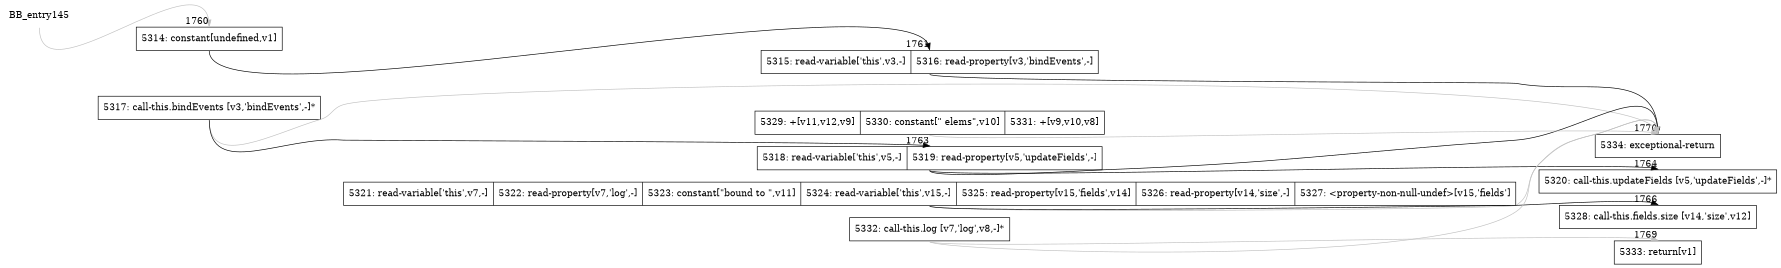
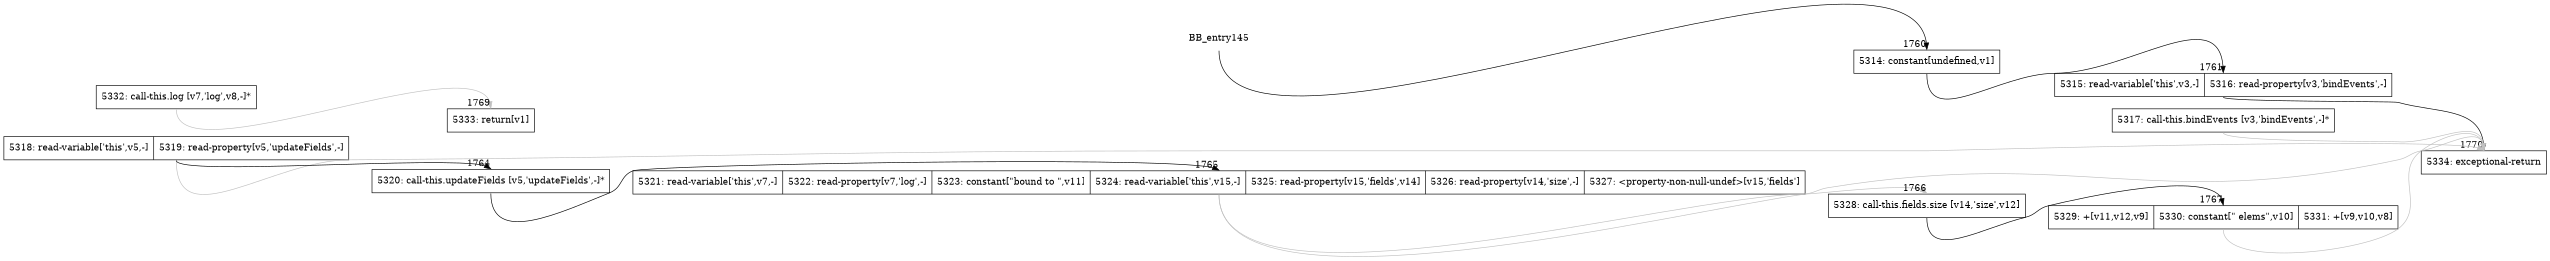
edge "BB_entry145" -> "5314: constant[undefined,v1]": color gray -> black
edge "5317: call-this.bindEvents [v3,'bindEvents',-]*" -> "5318: read-variable['this',v5,-]": removed
edge "5318: read-variable['this',v5,-]" -> "5334: exceptional-return": color black -> gray
edge "5320: call-this.updateFields [v5,'updateFields',-]*" -> "5321: read-variable['this',v7,-]": added
edge "5328: call-this.fields.size [v14,'size',v12]" -> "5329: +[v11,v12,v9]": added
edge "5321: read-variable['this',v7,-]" -> "5328: call-this.fields.size [v14,'size',v12]": color black -> gray
edge "5332: call-this.log [v7,'log',v8,-]*" -> "5334: exceptional-return": removed
